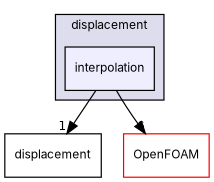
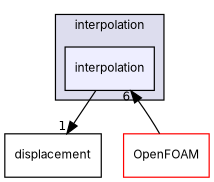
cluster "displacement": label "displacement" -> "interpolation"
edge "interpolation" -> "OpenFOAM": reversed
